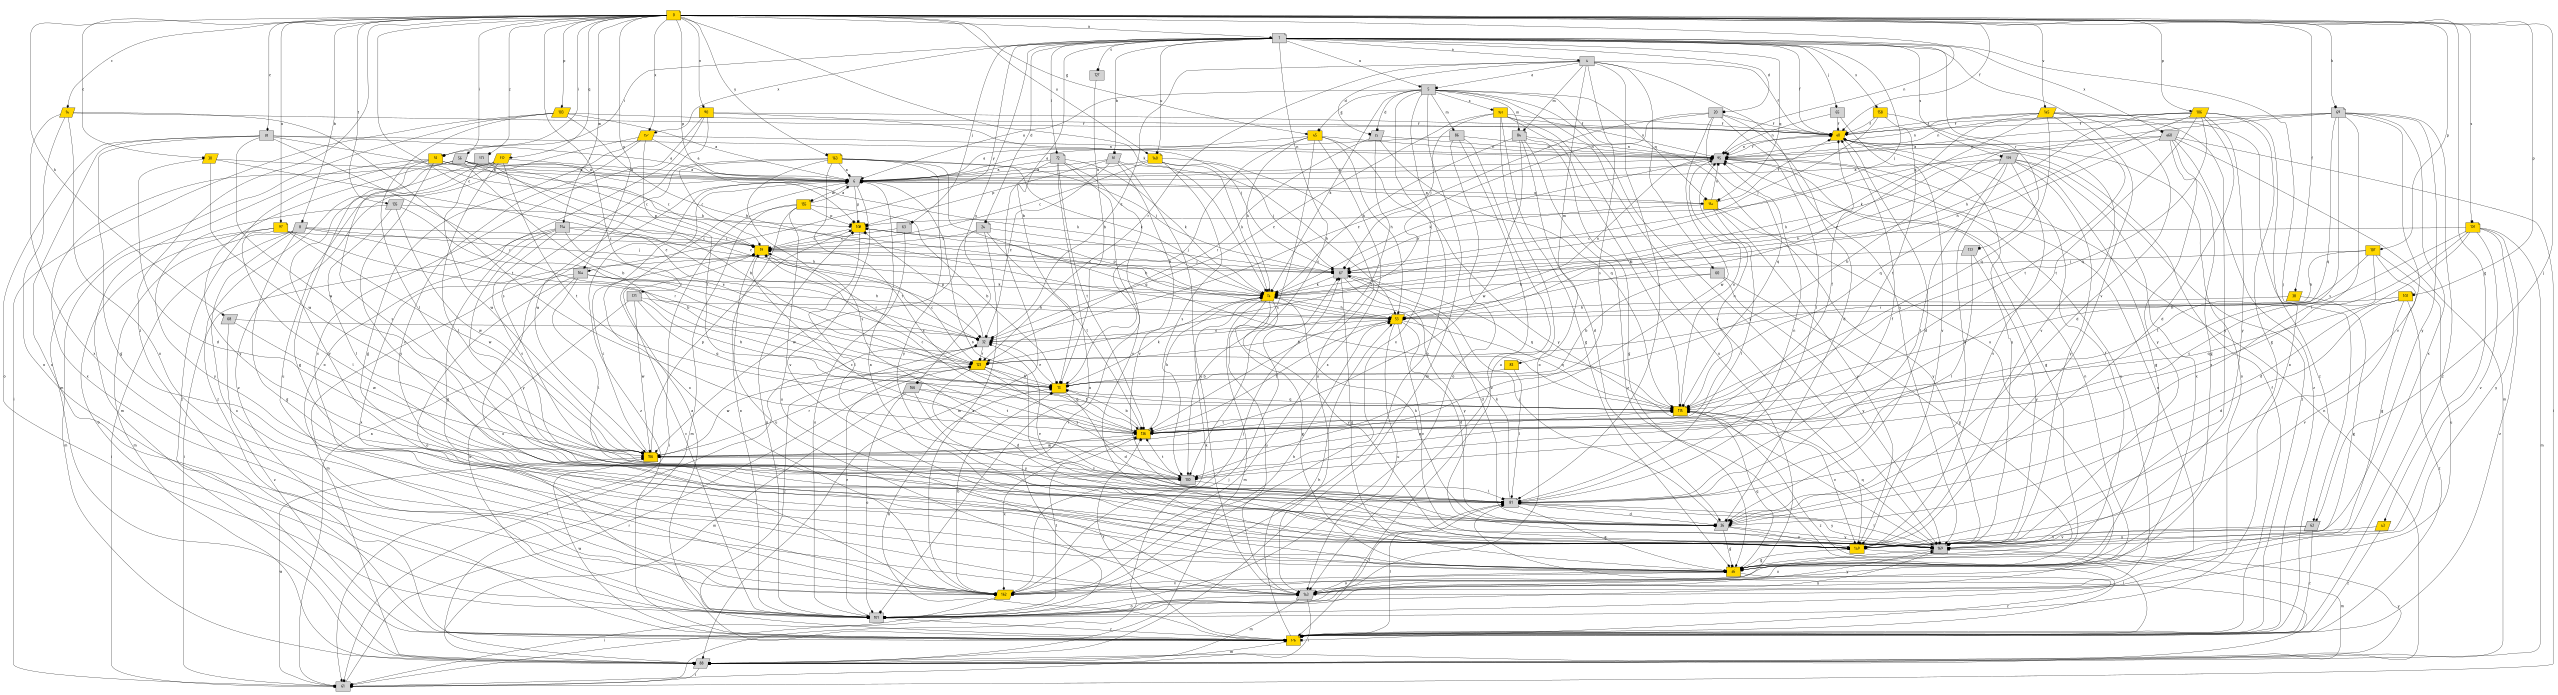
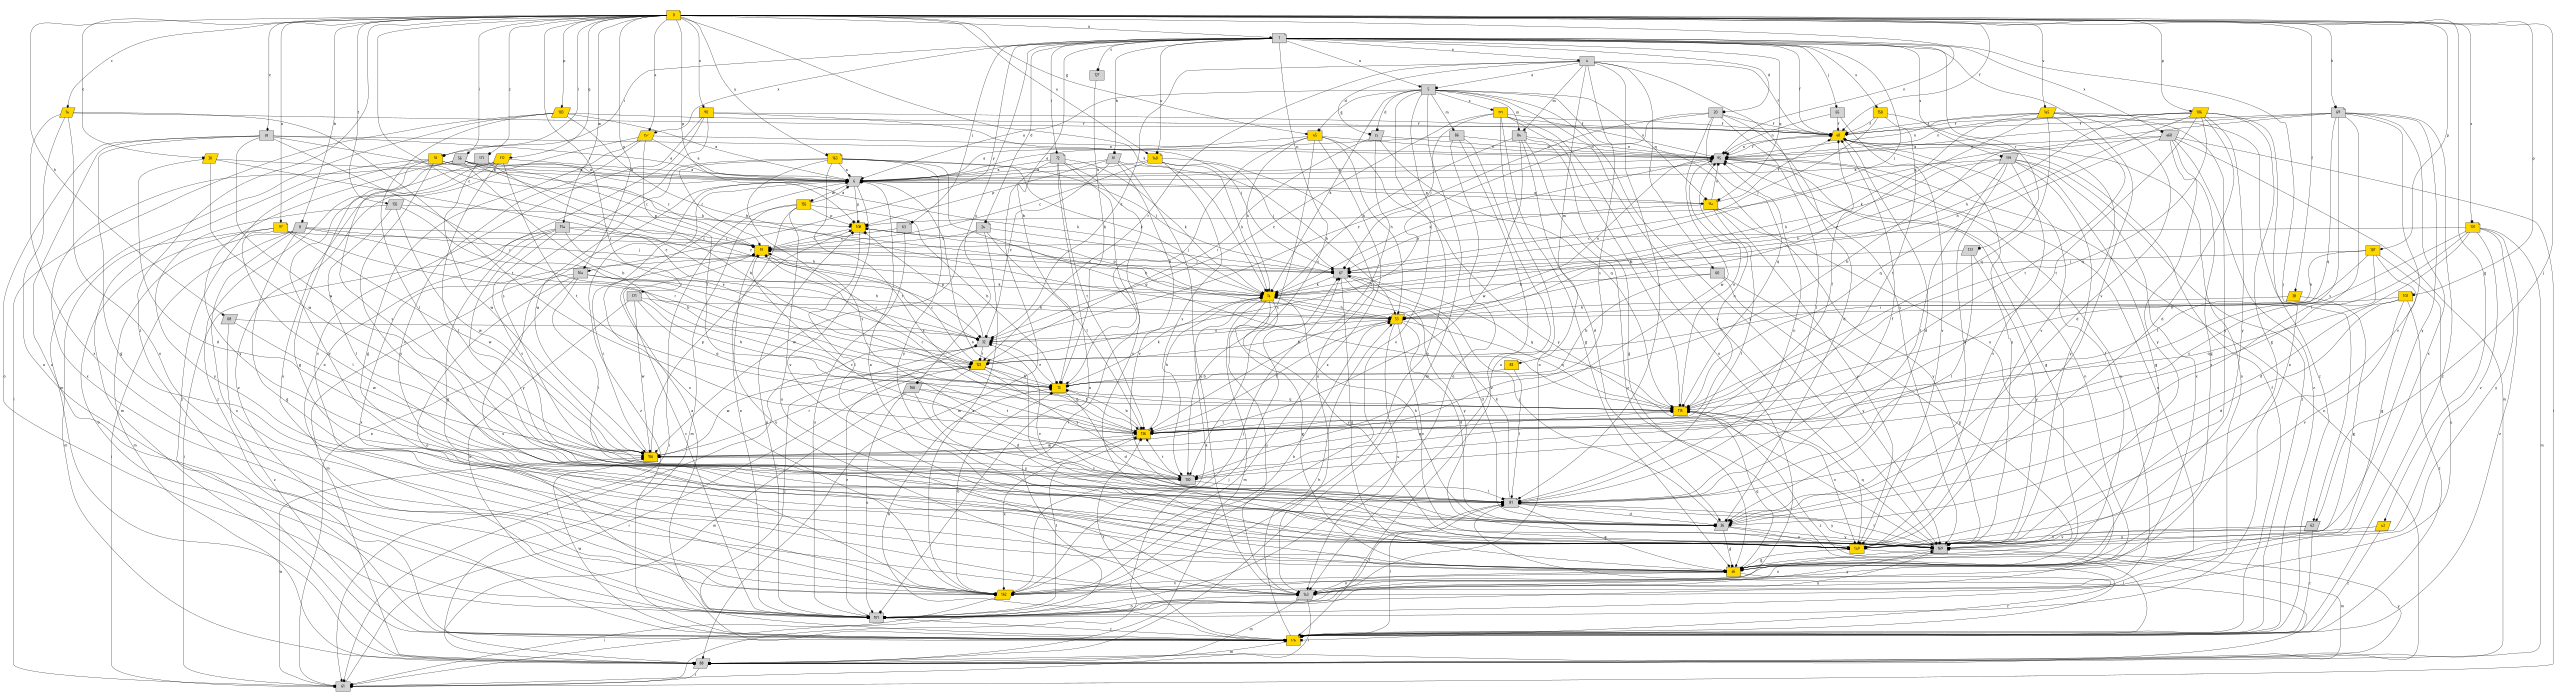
node "161": label "161" -> "191"
